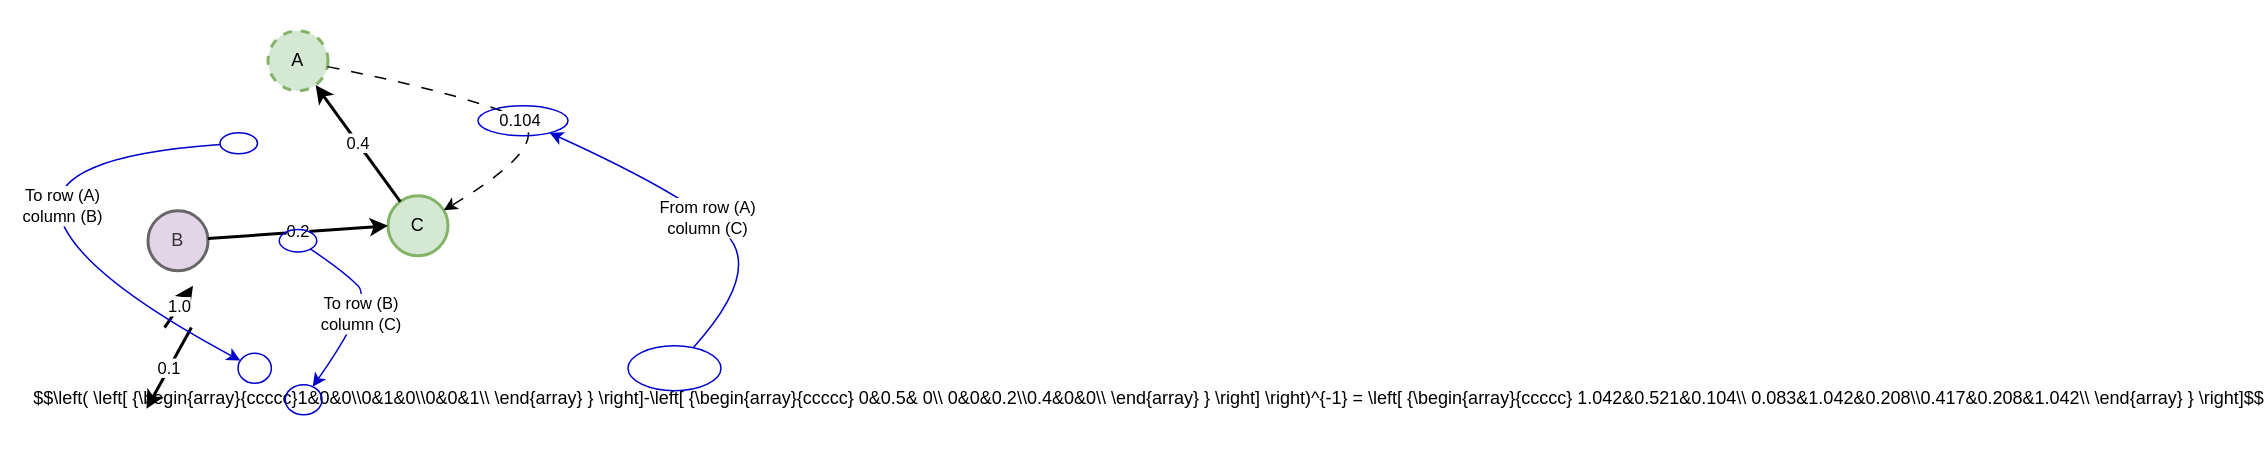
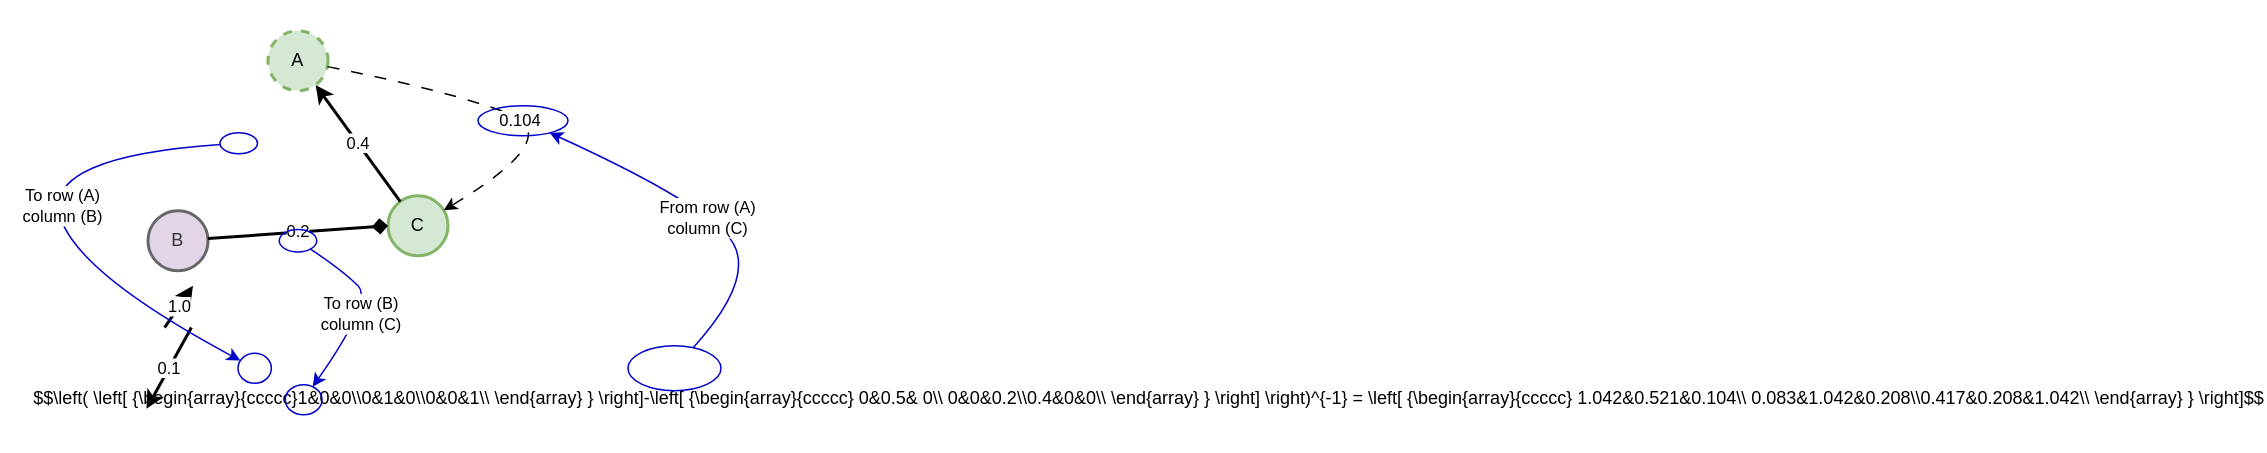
edge "B" -> "C": arrowhead classic -> diamond
